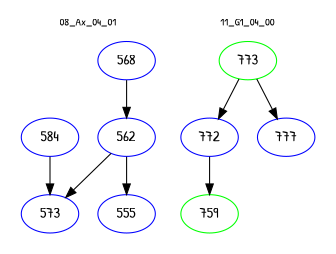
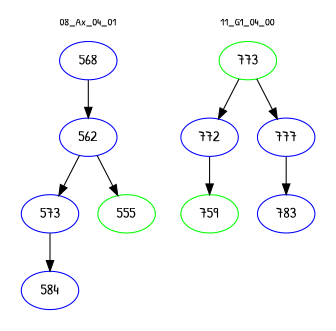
edge "584" -> "573": reversed
node "555": color blue -> green
node "783": added
